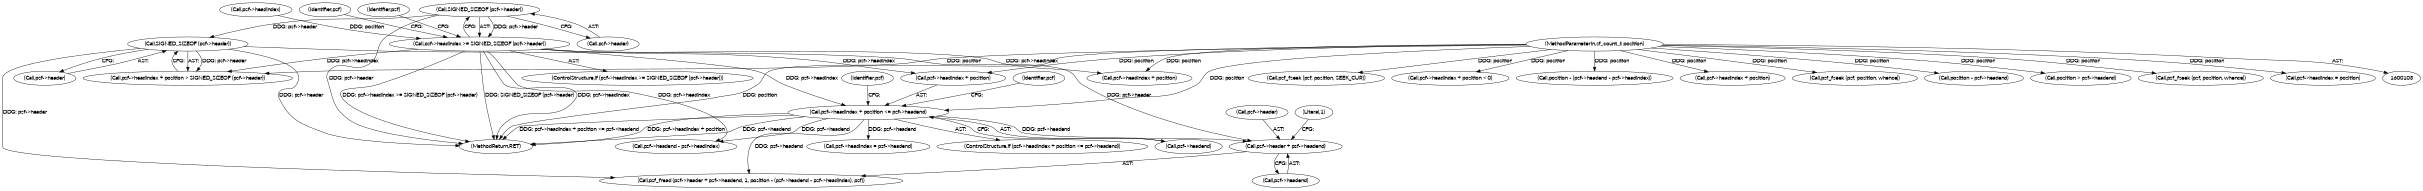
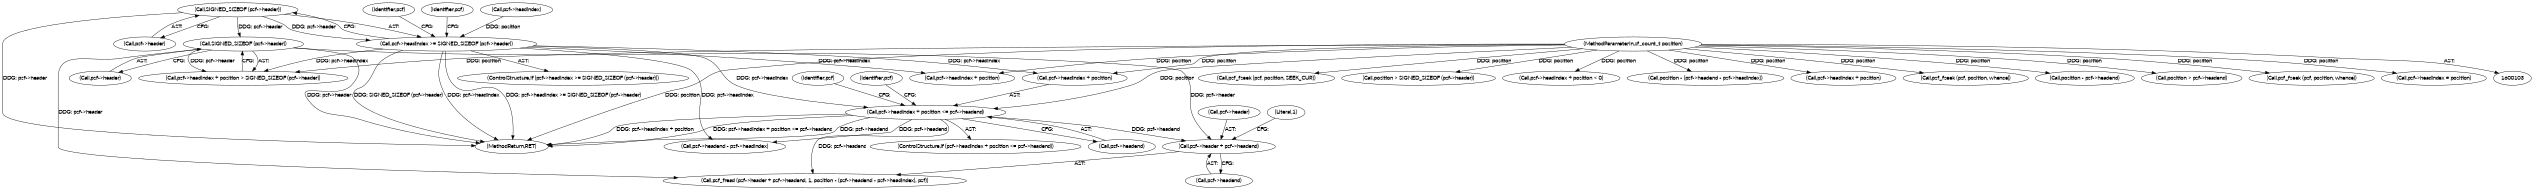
node "(Call,position > SIGNED_SIZEOF (psf->header))": added
node "(Call,psf->headindex = psf->headend)": removed
